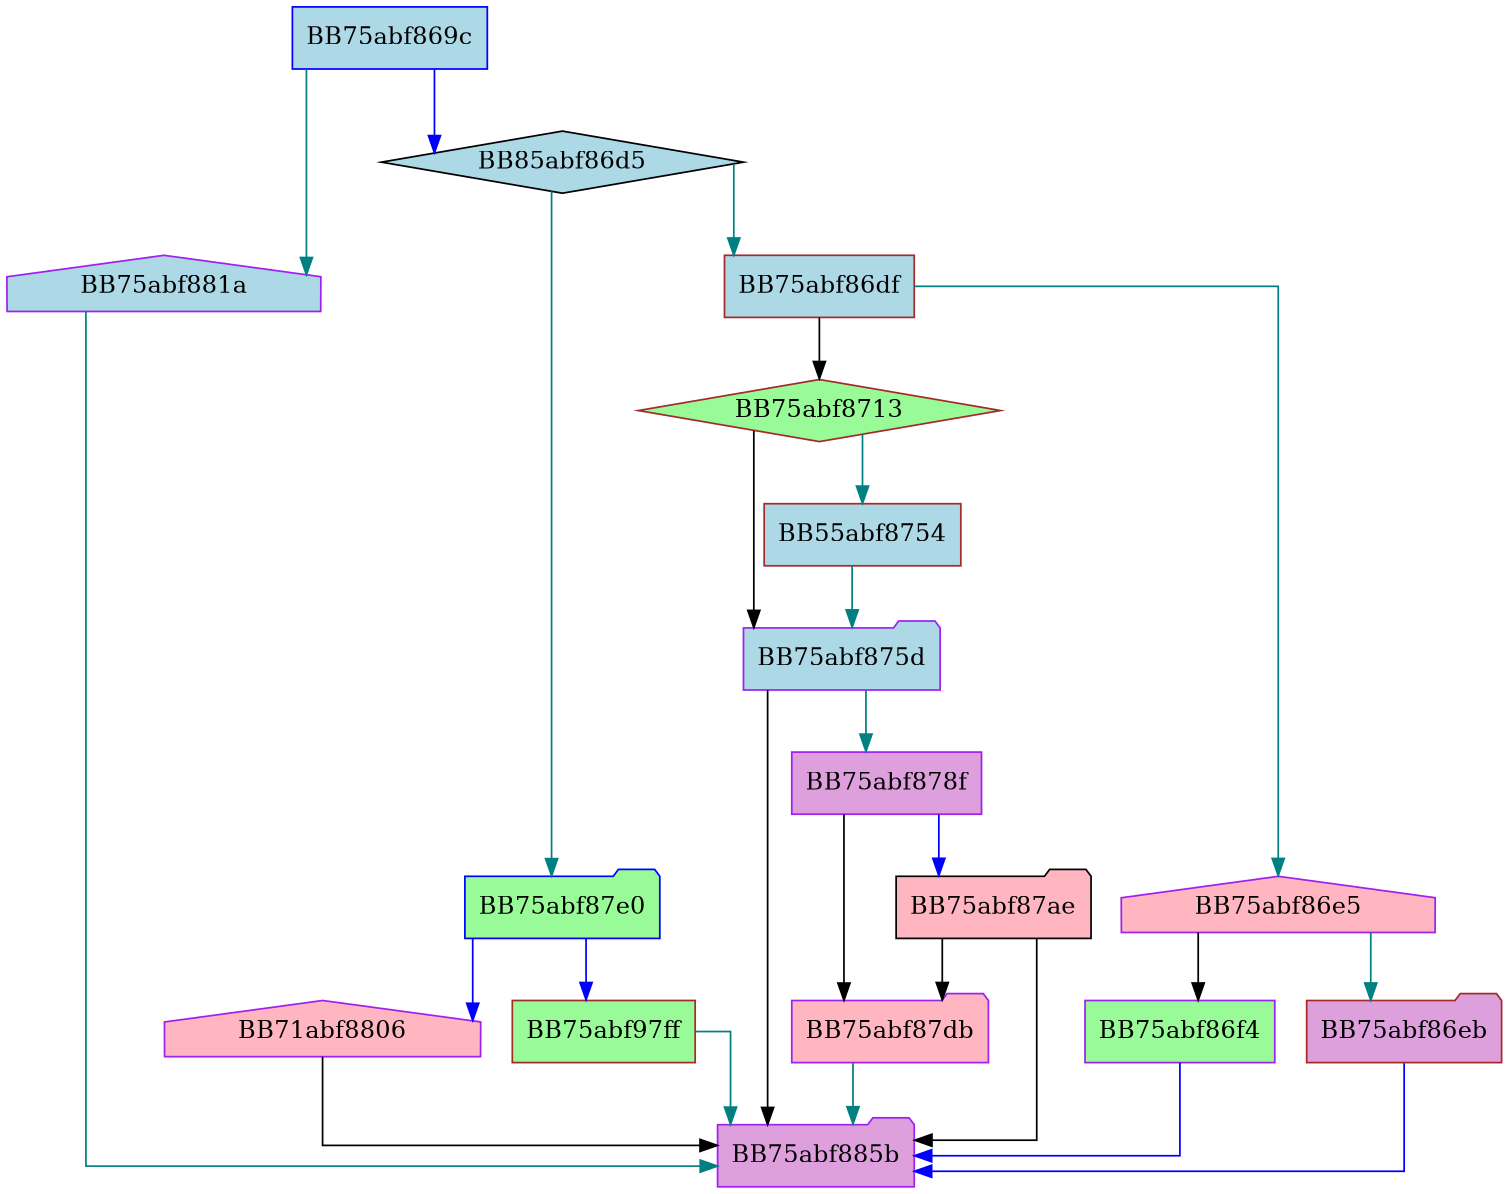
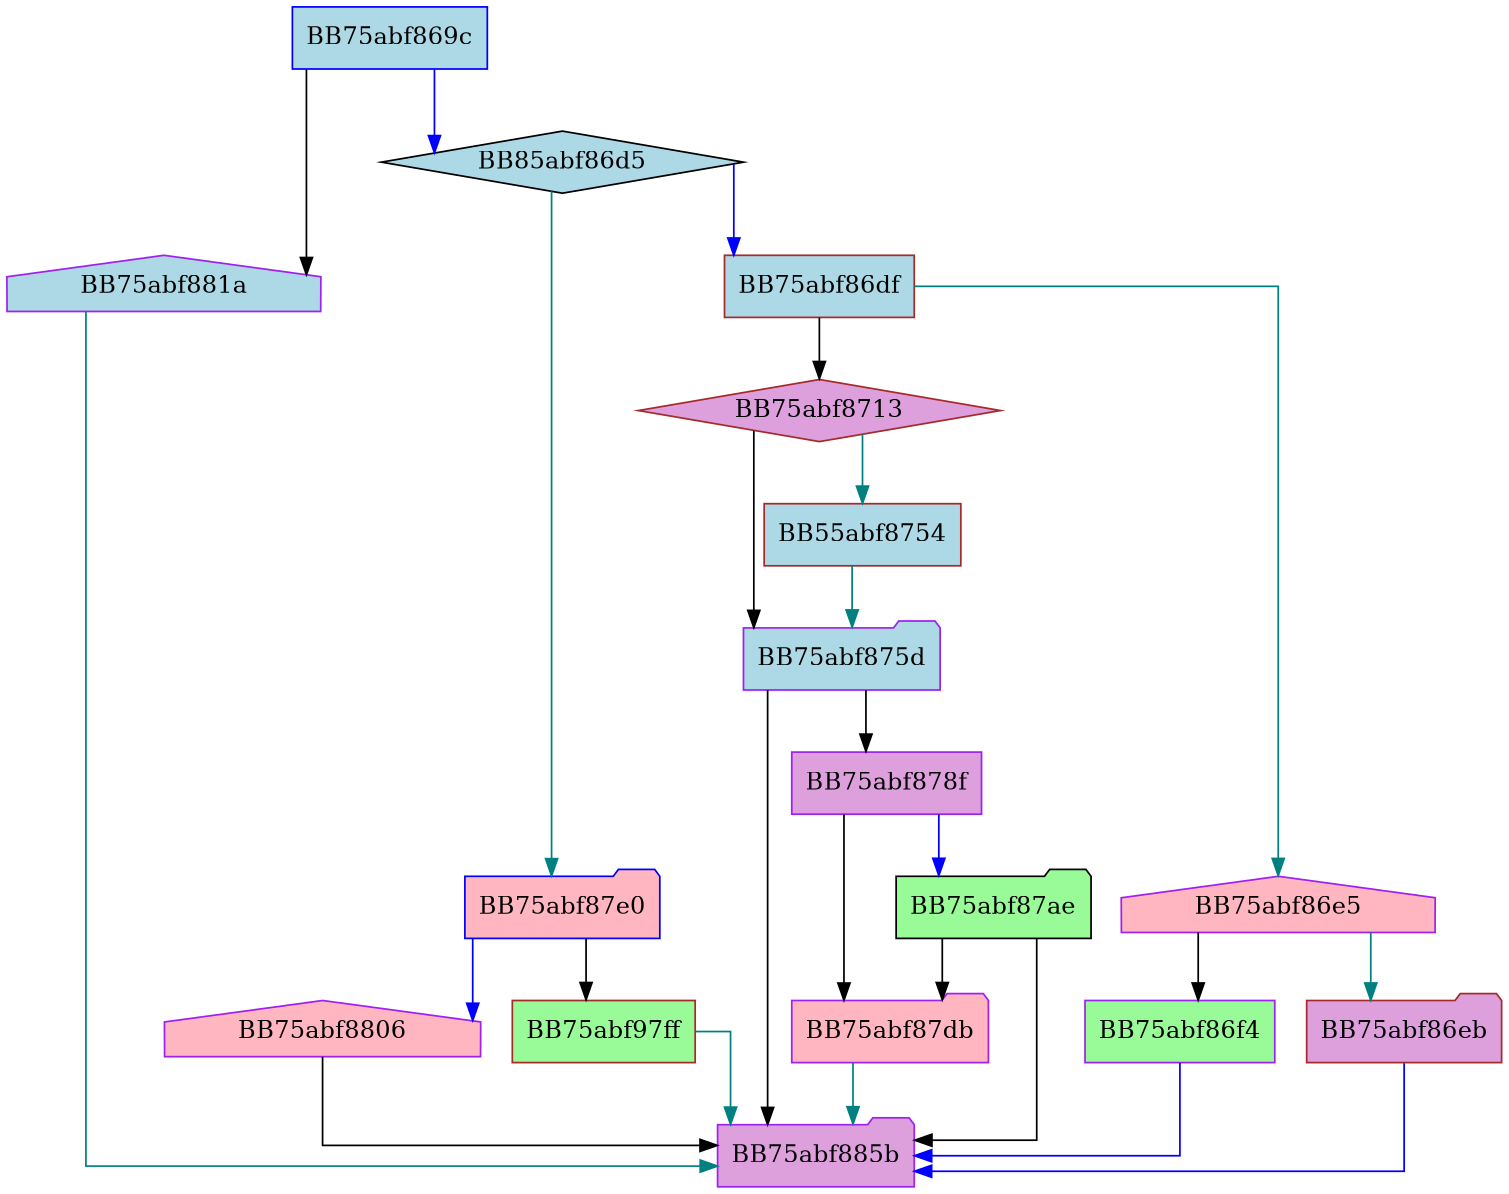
edge "BB75abf869c" -> "BB75abf881a": color teal -> black
edge "BB85abf86d5" -> "BB75abf86df": color teal -> blue
node "BB75abf8713": fillcolor palegreen -> plum
edge "BB75abf875d" -> "BB75abf878f": color teal -> black
node "BB75abf87e0": fillcolor palegreen -> lightpink
node "BB75abf87ae": fillcolor lightpink -> palegreen
edge "BB75abf87e0" -> "BB75abf97ff": color blue -> black
node "BB71abf8806": label "BB71abf8806" -> "BB75abf8806"
